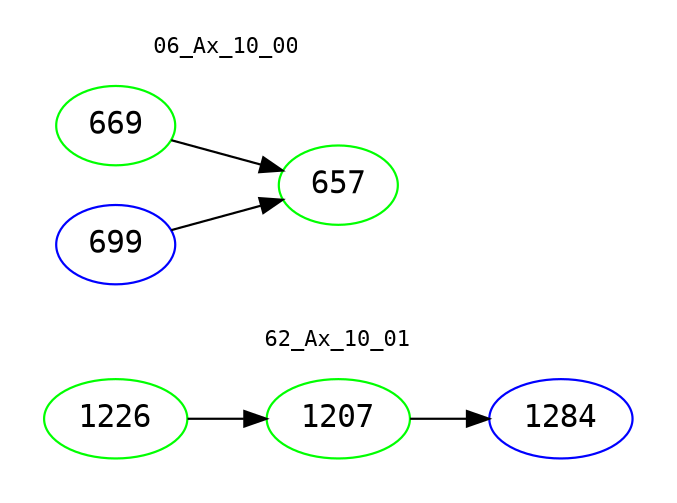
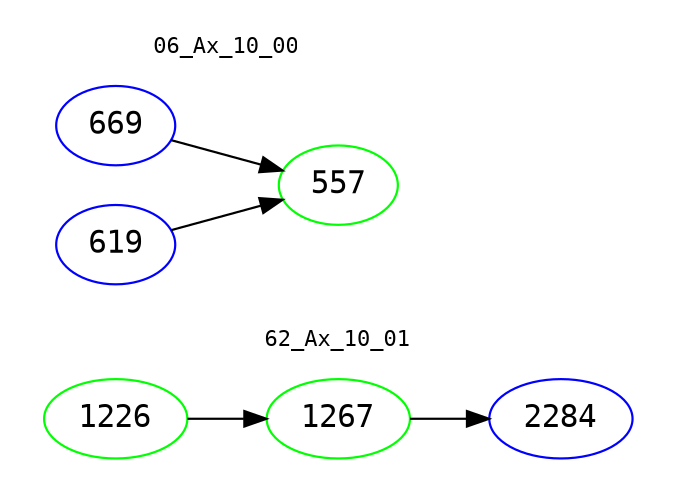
node "669": color green -> blue
node "657": label "657" -> "557"
node "699": label "699" -> "619"
node "1207": label "1207" -> "1267"
node "1284": label "1284" -> "2284"
